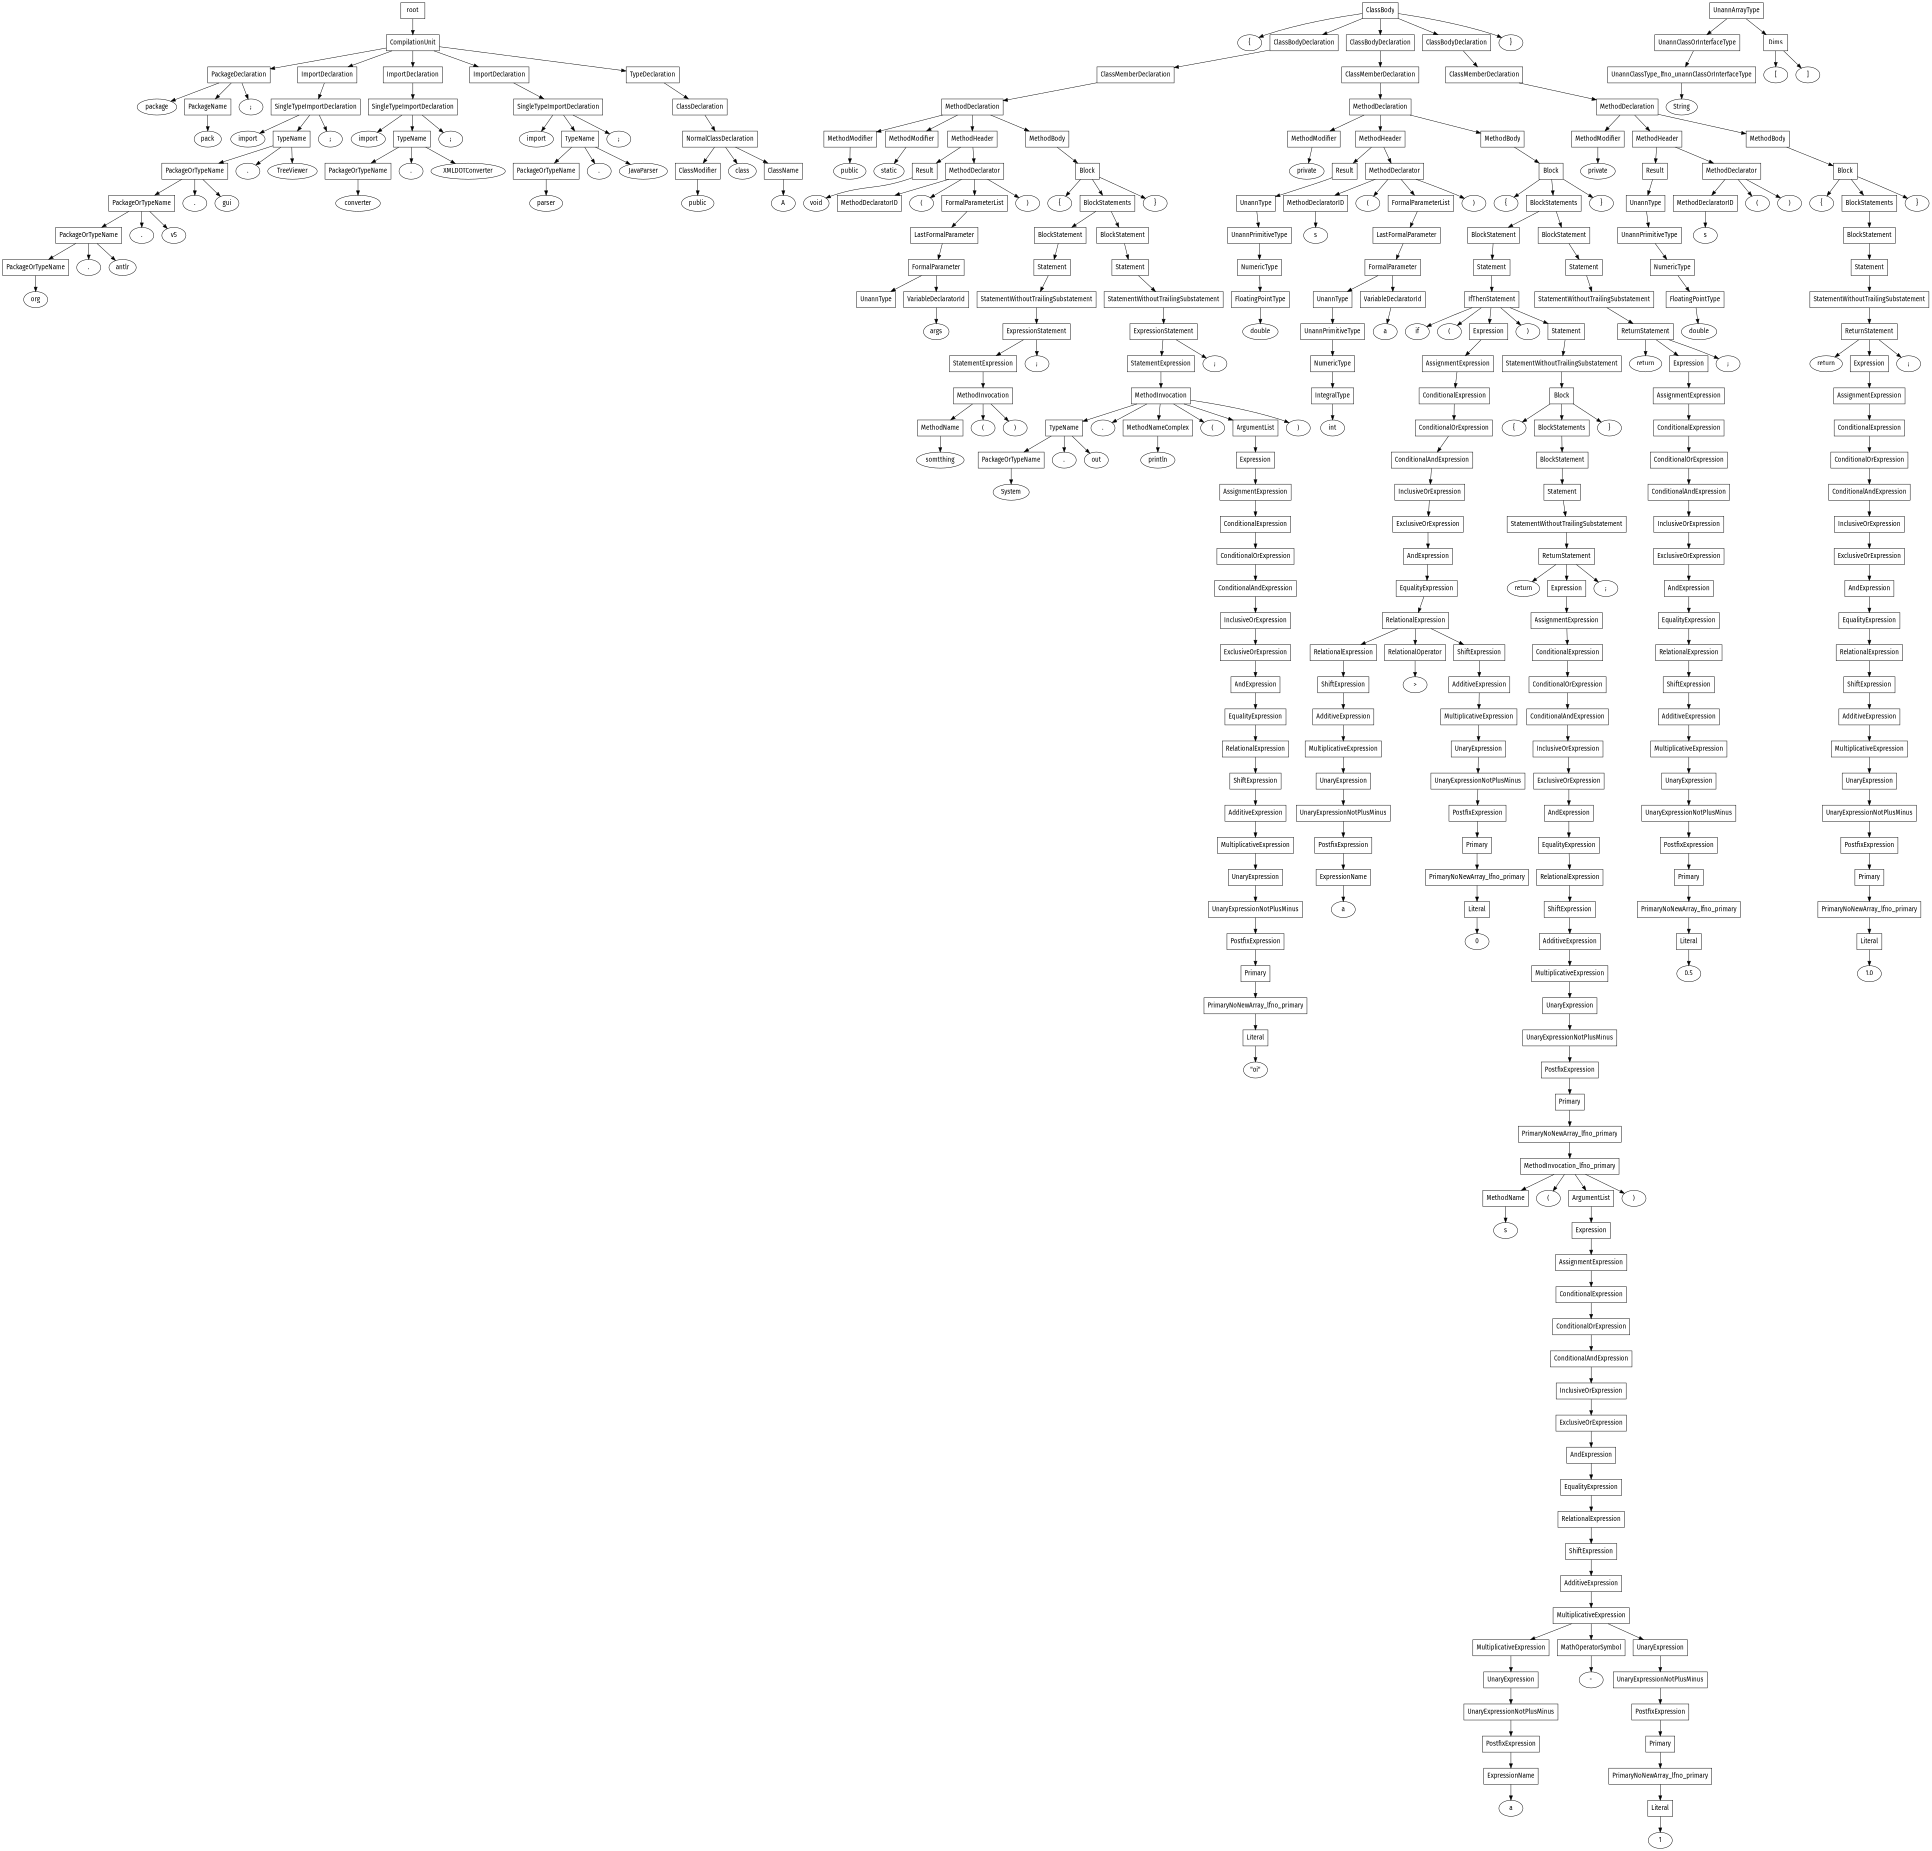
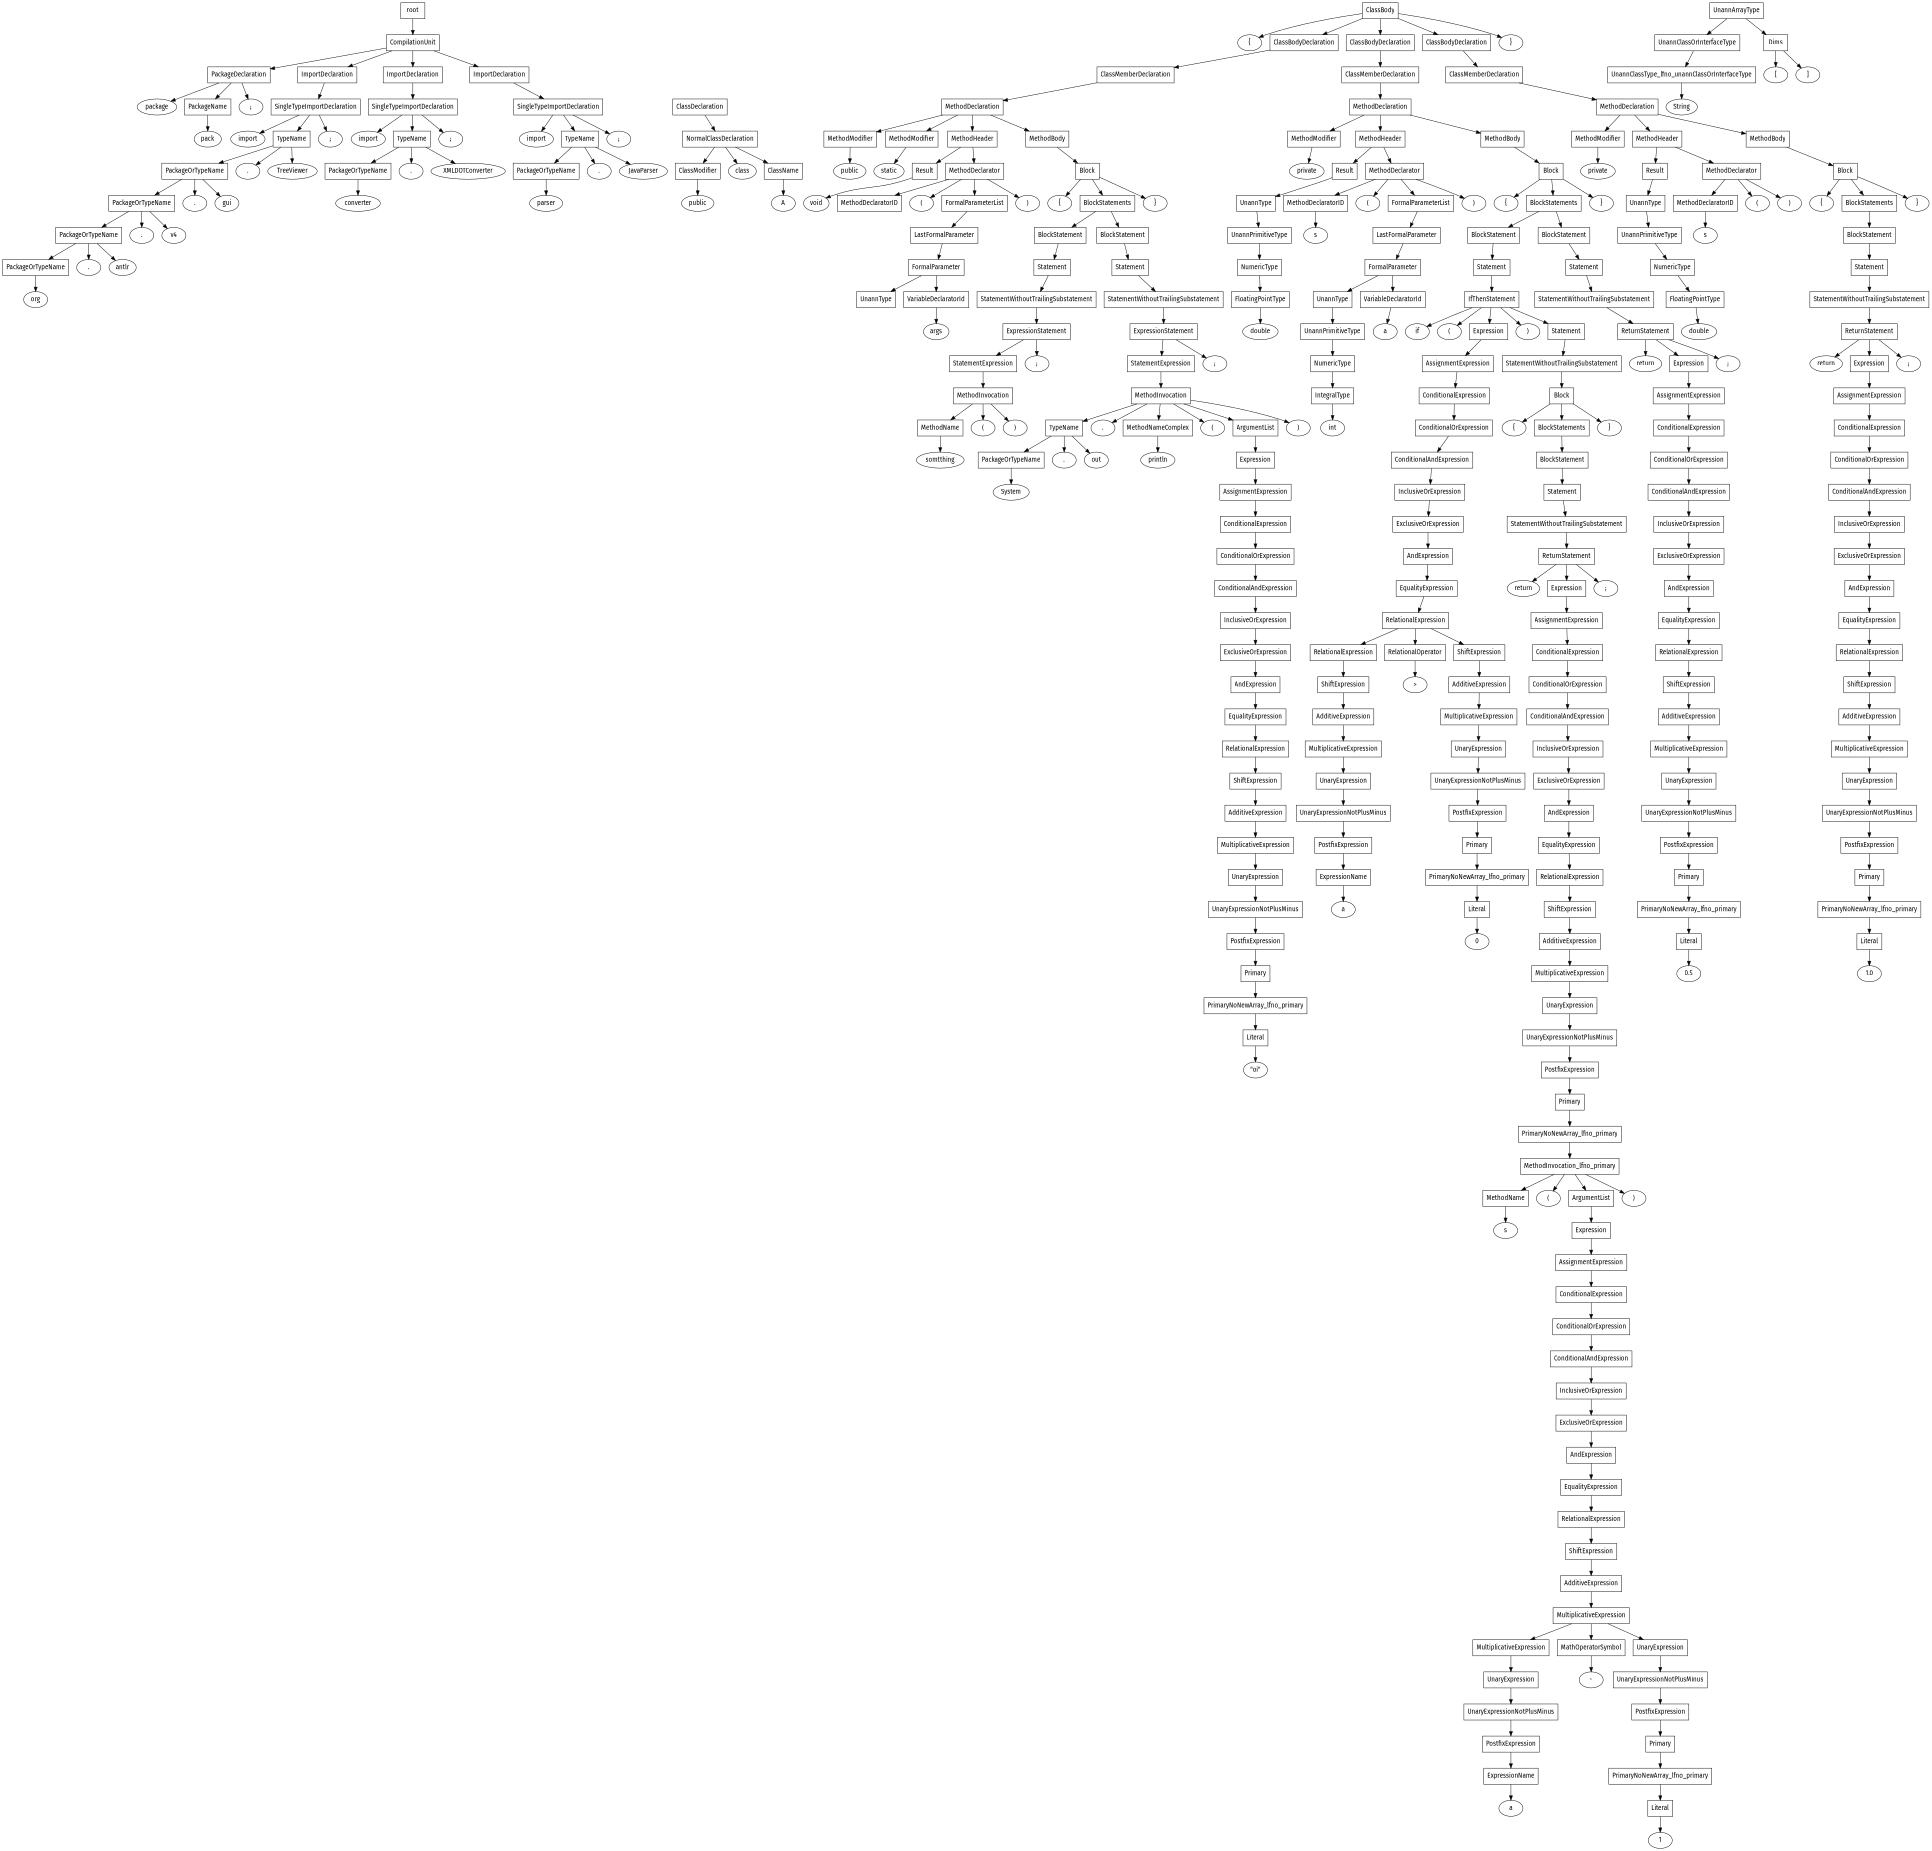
node "TypeDeclaration": removed
node "v5": label "v5" -> "v4"
